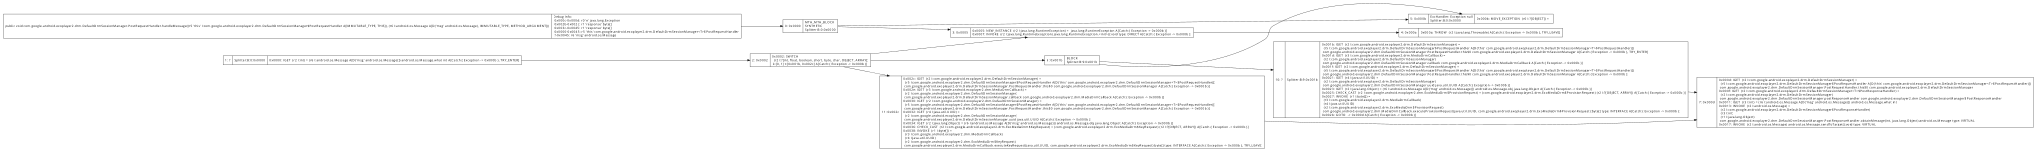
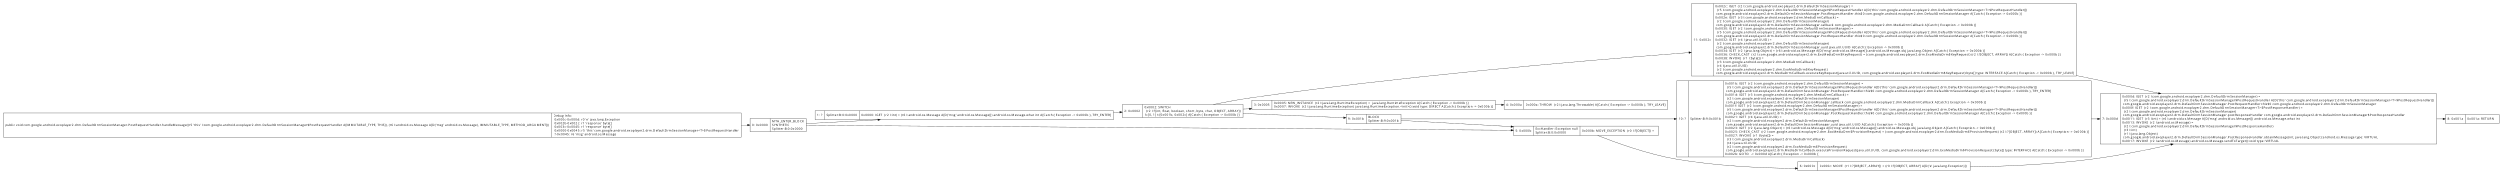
node "0: 0x0000": text "MTH_MTH_BLOCK" -> "MTH_ENTER_BLOCK"
edge "0: 0x0000" -> "3: 0x0005": now "0: 0x0000" -> "1: ?"
node "8: 0x001a": added
node "6: 0x000c": added
